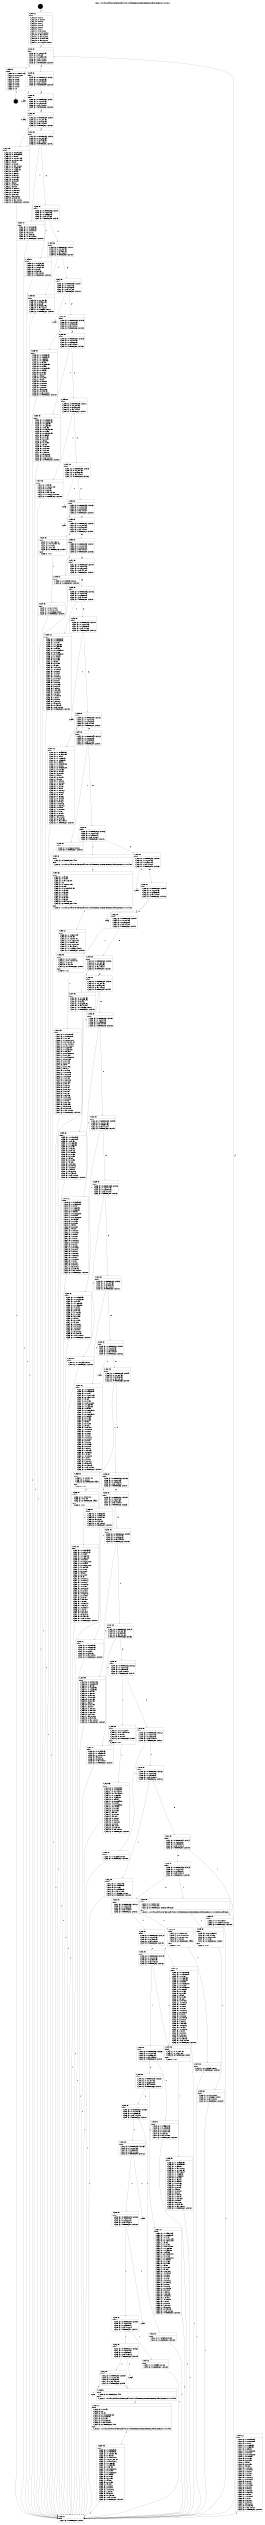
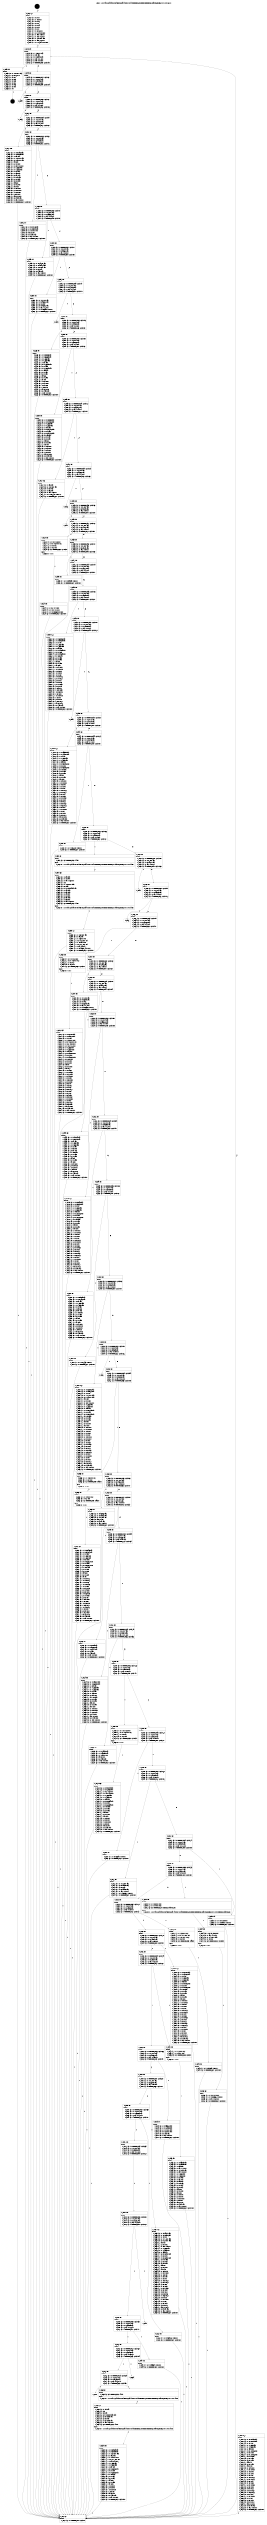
node "0x4029e0": removed
